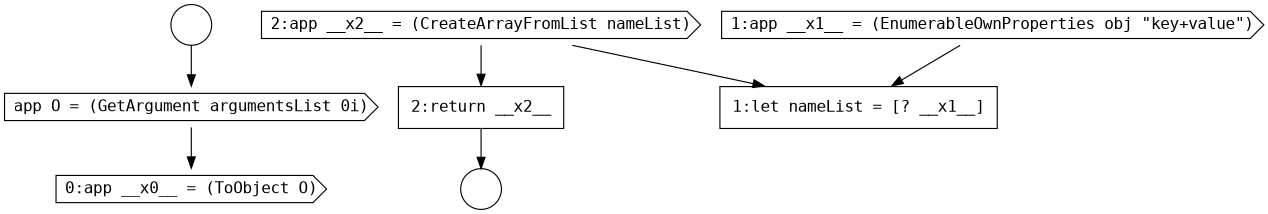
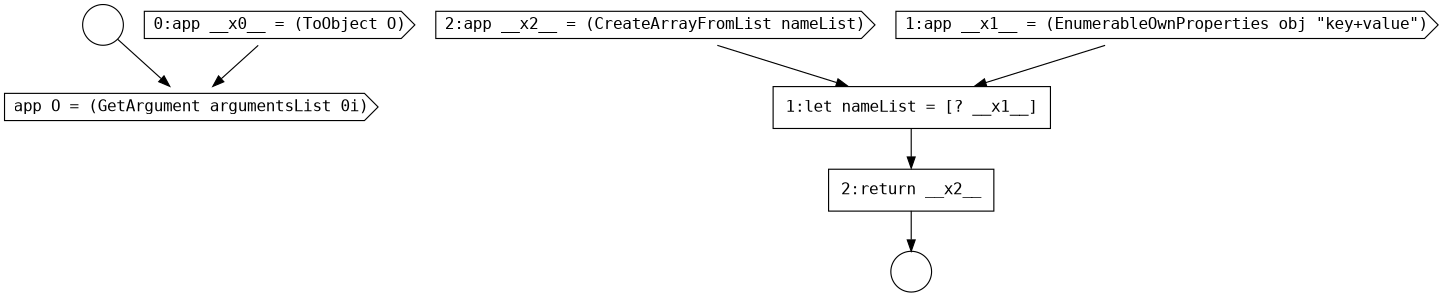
edge "2:app __x2__ = (CreateArrayFromList nameList)" -> "2:return __x2__": now "1:let nameList = [? __x1__]" -> "2:return __x2__"
edge "app O = (GetArgument argumentsList 0i)" -> "0:app __x0__ = (ToObject O)": reversed
